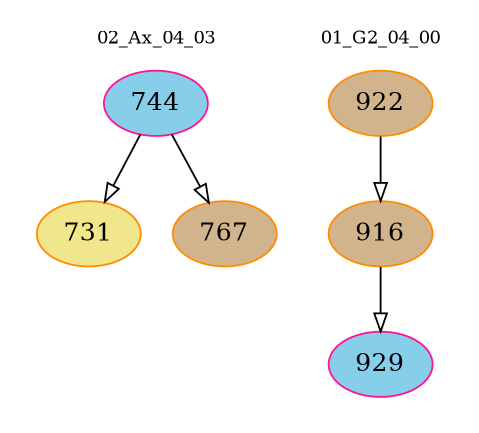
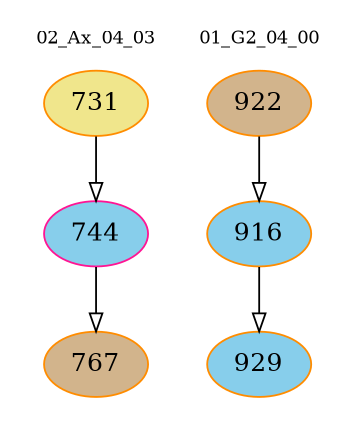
edge "744" -> "731": reversed
node "916": fillcolor tan -> skyblue
node "929": color deeppink -> darkorange
